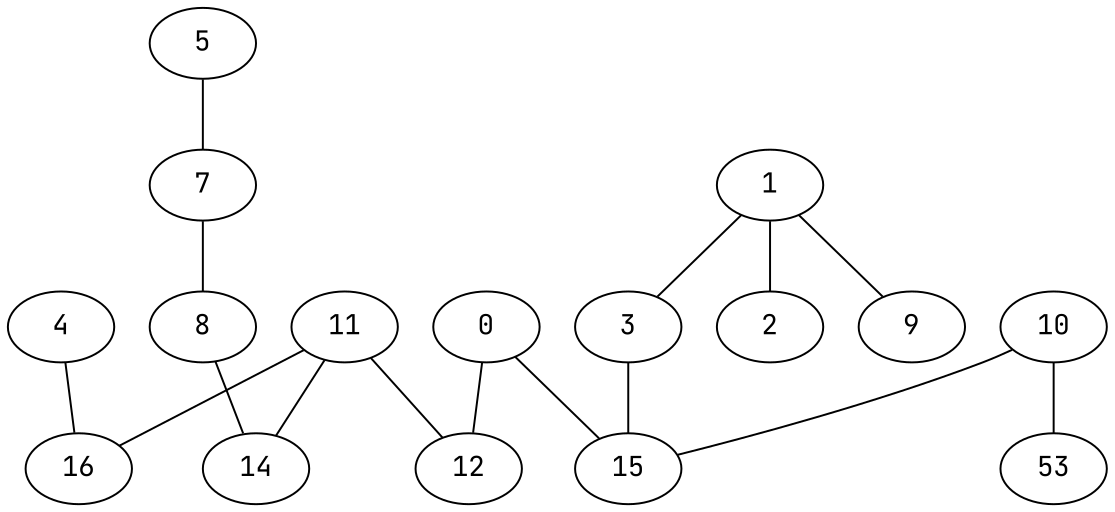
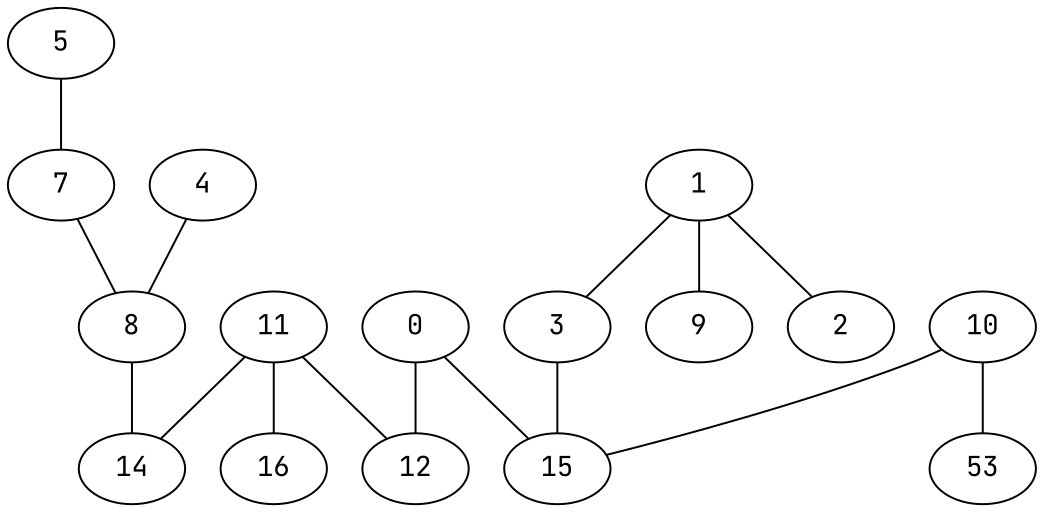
edge "4" -- "16": now "4" -- "8"
